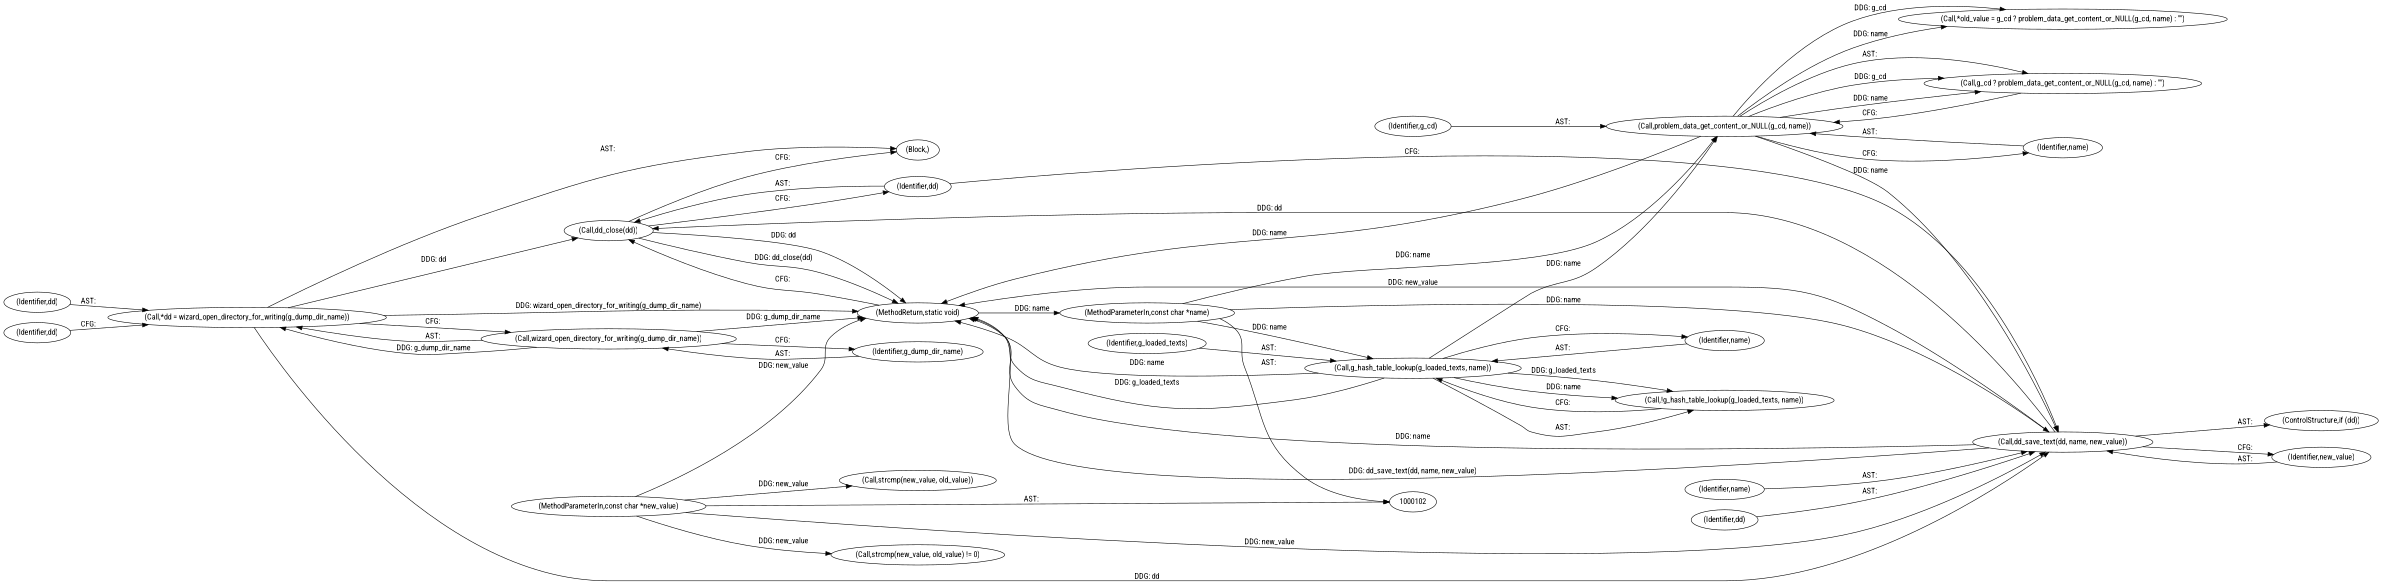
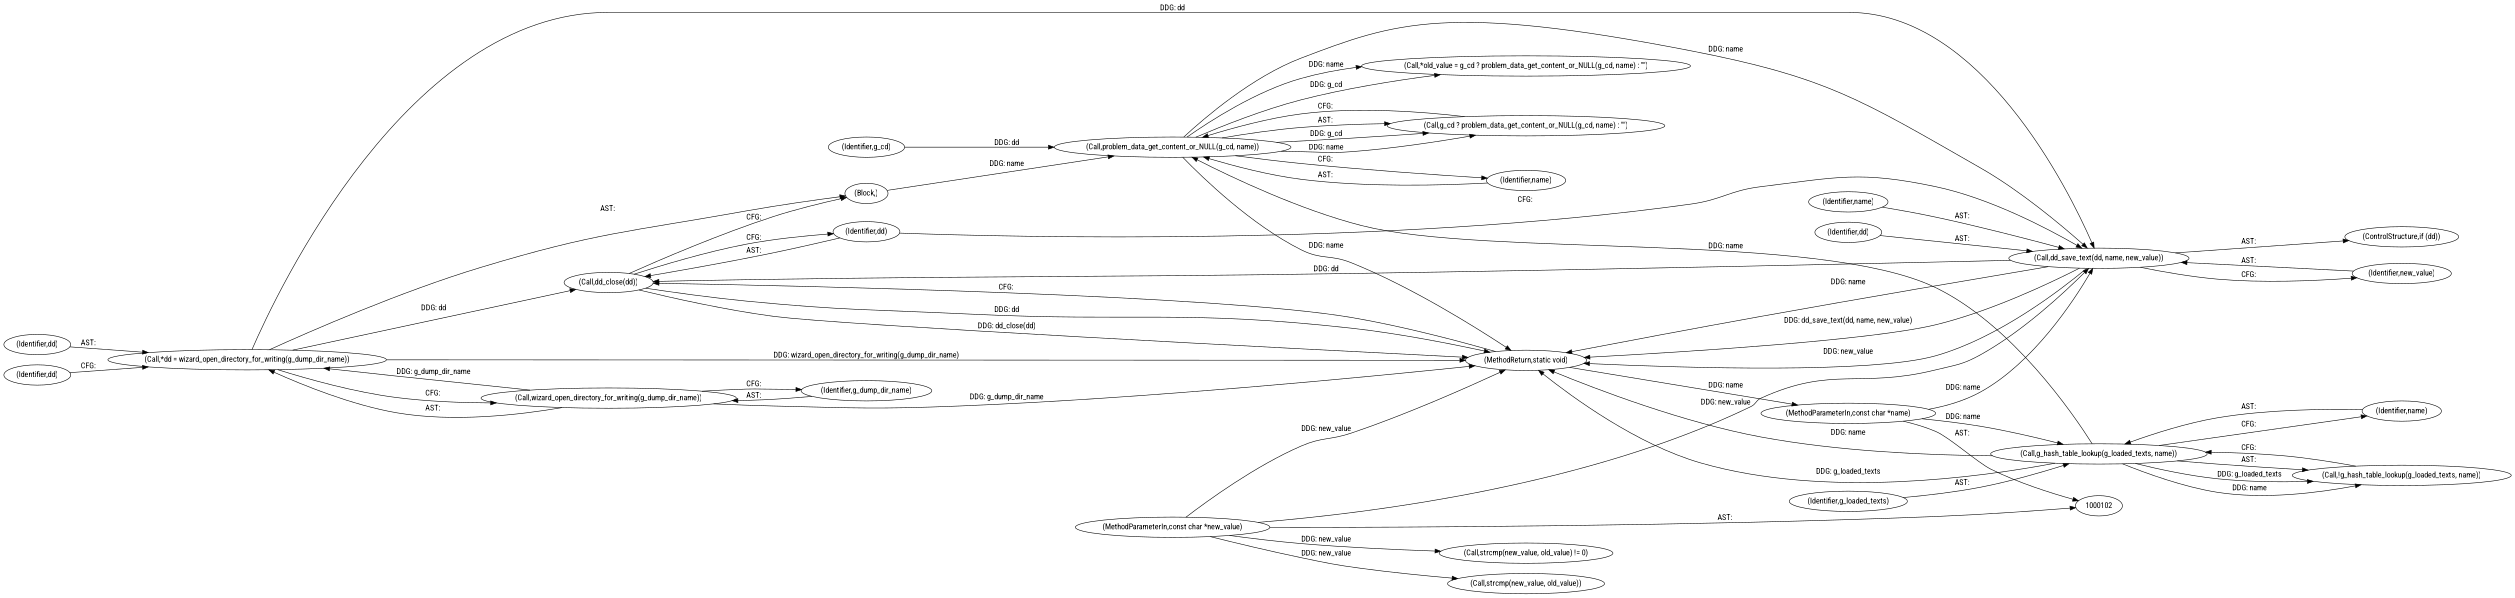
edge "(Identifier,g_cd)" -> "(Call,problem_data_get_content_or_NULL(g_cd, name))": label "AST: " -> "DDG: dd"
edge "(MethodParameterIn,const char *name)" -> "(Call,problem_data_get_content_or_NULL(g_cd, name))": now "(Block,)" -> "(Call,problem_data_get_content_or_NULL(g_cd, name))"
